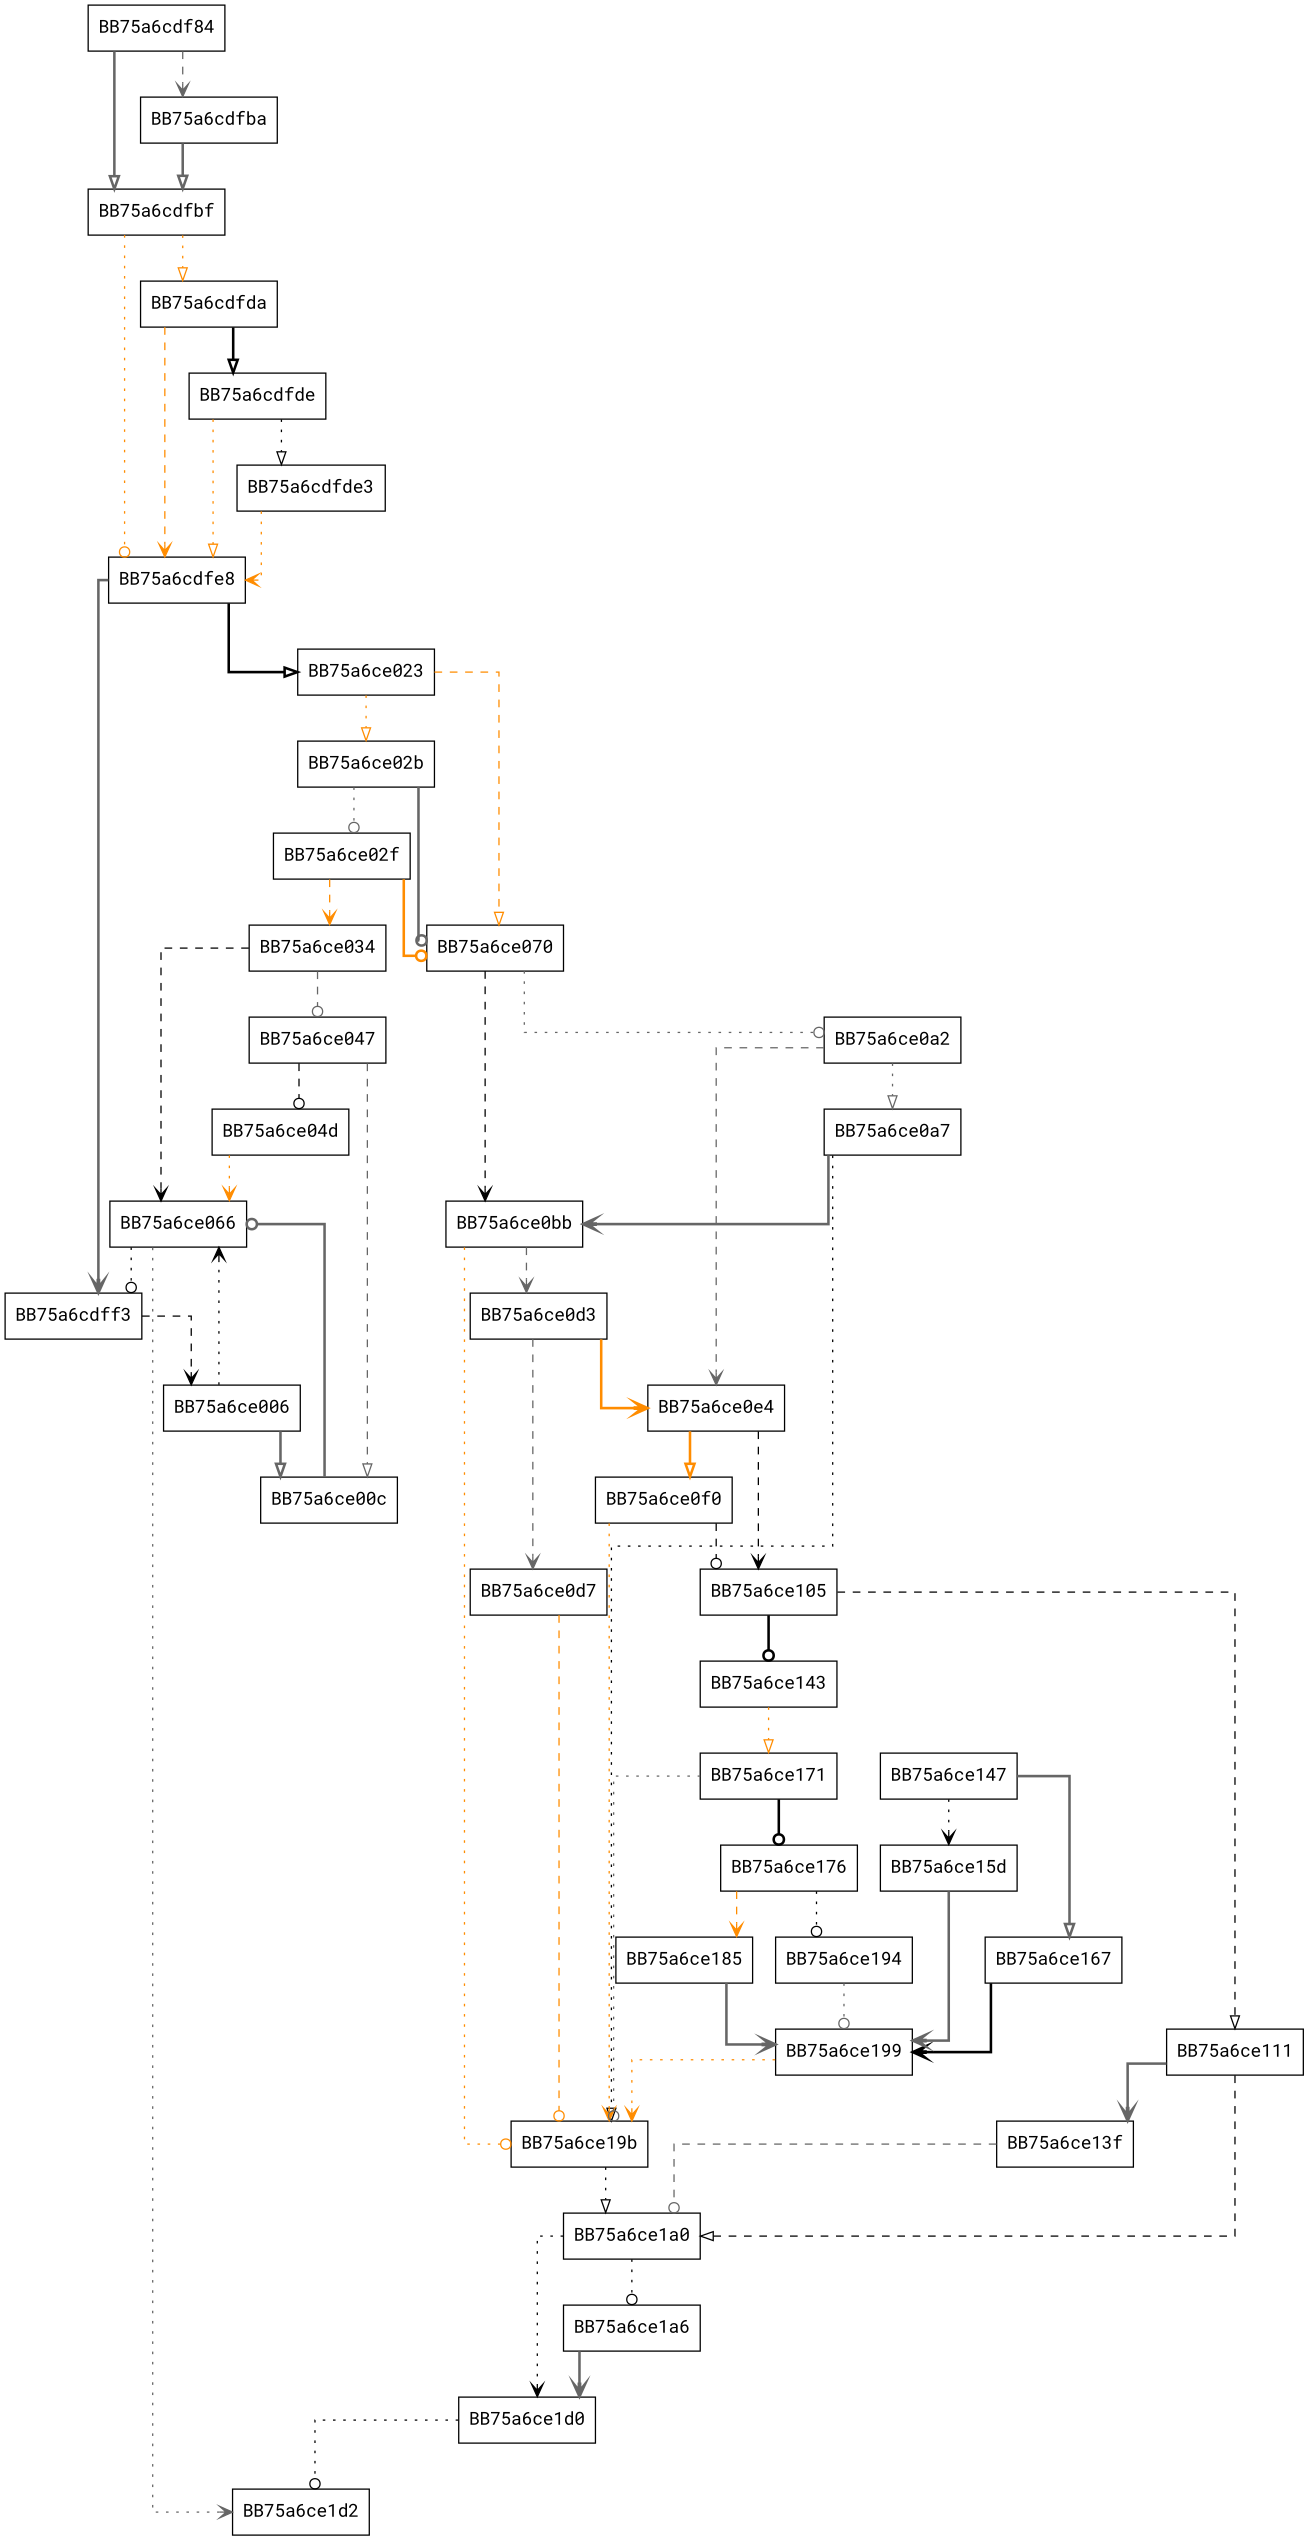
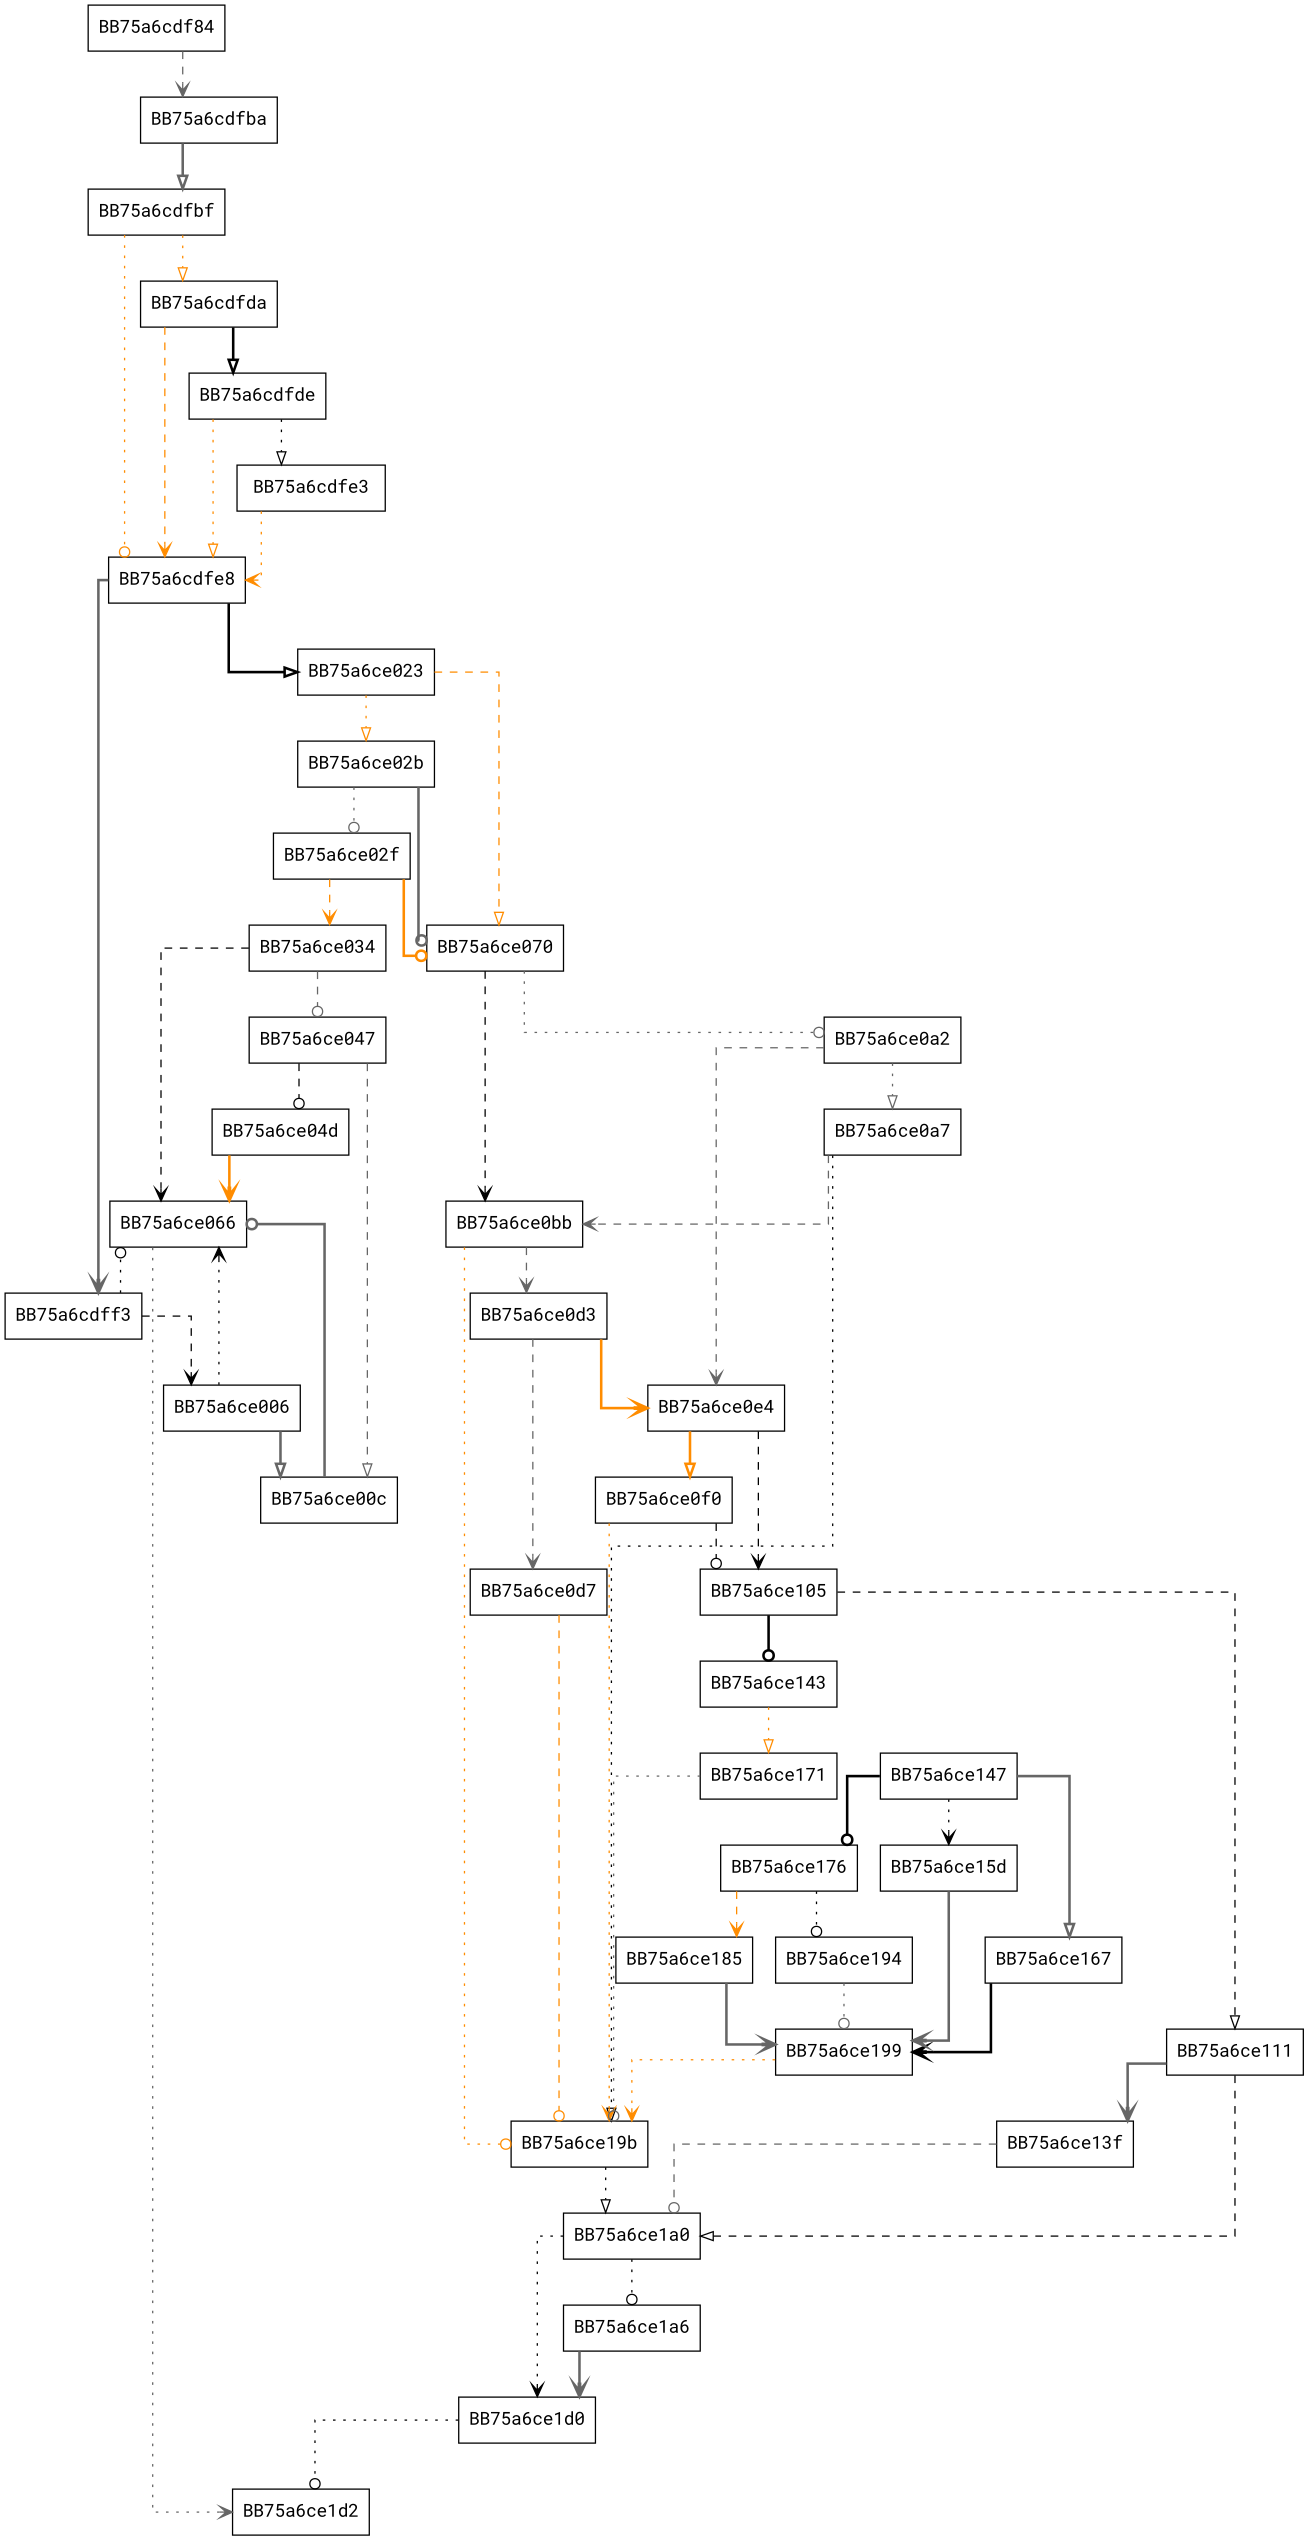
edge "BB75a6cdf84" -> "BB75a6cdfbf": removed
node "BB75a6cdfde3": label "BB75a6cdfde3" -> "BB75a6cdfe3"
edge "BB75a6ce04d" -> "BB75a6ce066": style dotted -> bold
edge "BB75a6ce0a7" -> "BB75a6ce0bb": style bold -> dashed
edge "BB75a6ce066" -> "BB75a6cdff3": reversed
edge "BB75a6ce171" -> "BB75a6ce176": now "BB75a6ce147" -> "BB75a6ce176"
